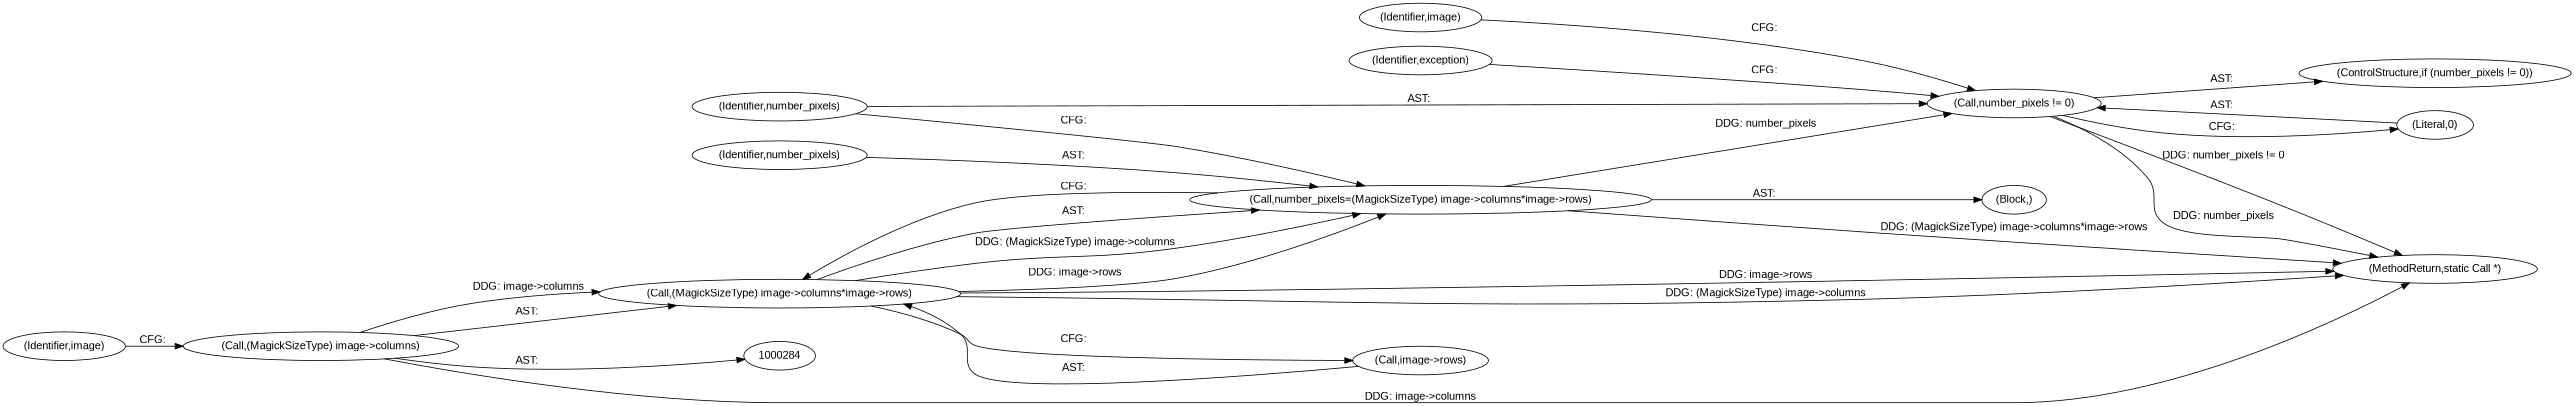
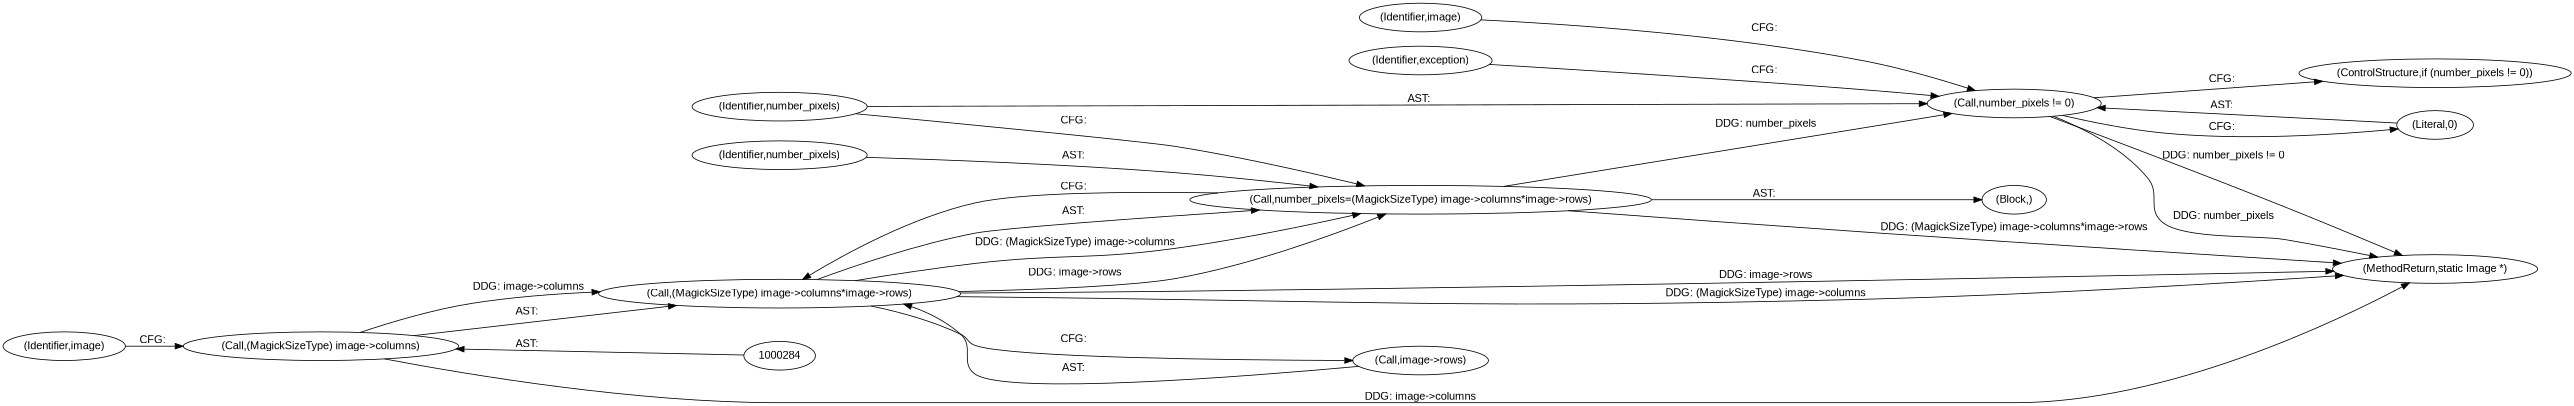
edge "(Call,number_pixels != 0)" -> "(ControlStructure,if (number_pixels != 0))": label "AST: " -> "CFG: "
node "(MethodReturn,static Call *)": label "(MethodReturn,static Call *)" -> "(MethodReturn,static Image *)"
edge "(Call,(MagickSizeType) image->columns)" -> "1000284": reversed
